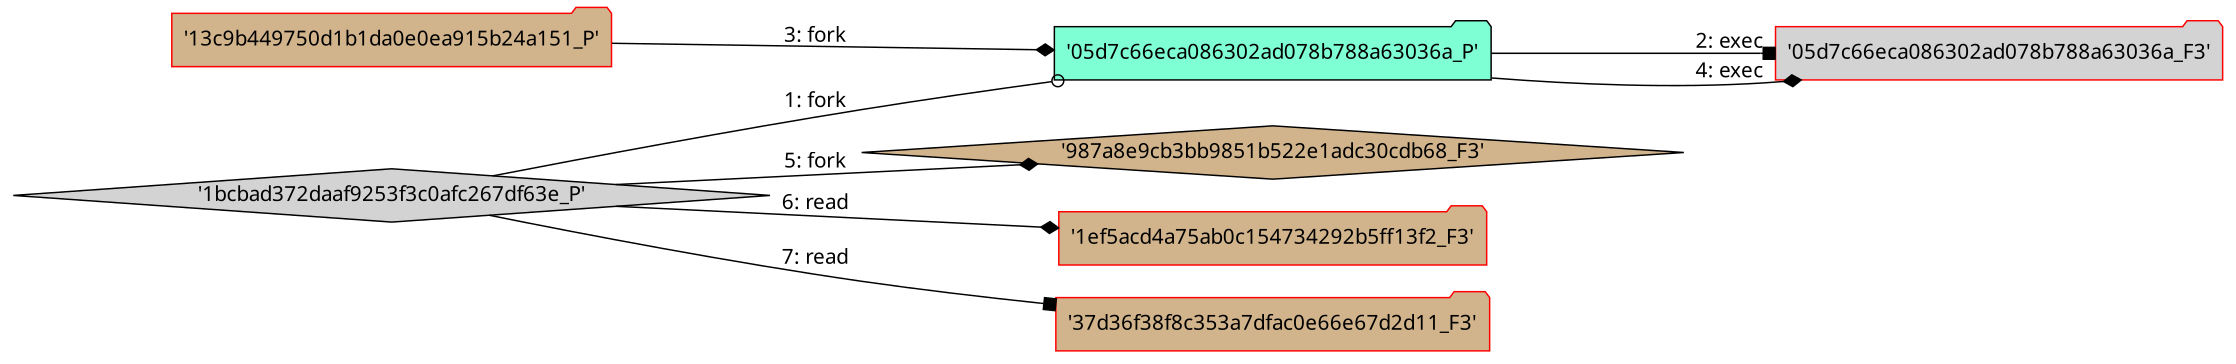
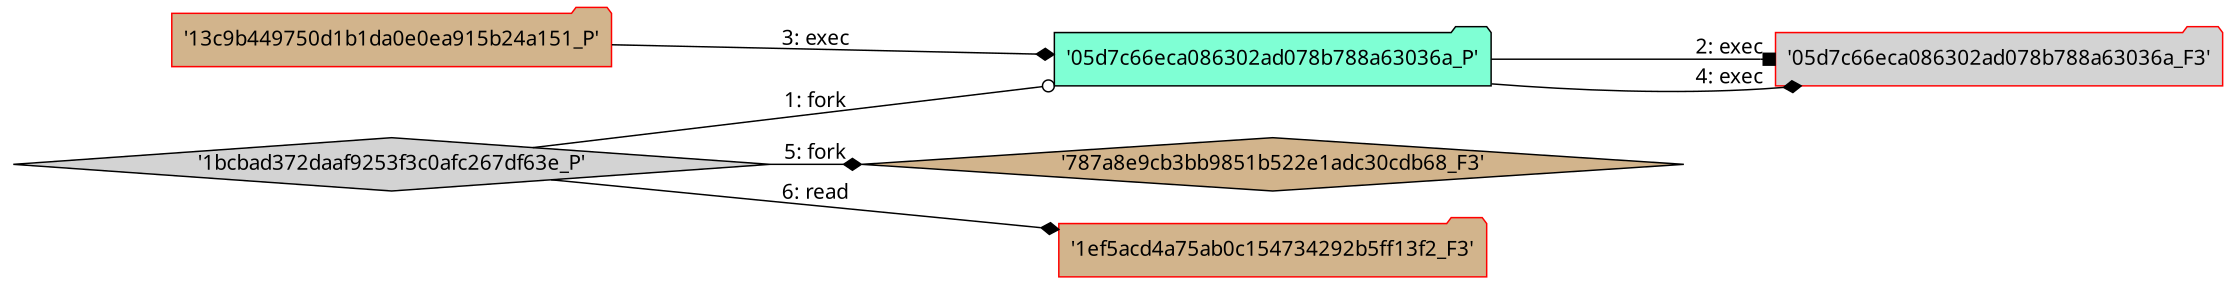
edge "'13c9b449750d1b1da0e0ea915b24a151_P'" -> "'05d7c66eca086302ad078b788a63036a_P'": label "3: fork" -> "3: exec"
node "'987a8e9cb3bb9851b522e1adc30cdb68_F3'": label "'987a8e9cb3bb9851b522e1adc30cdb68_F3'" -> "'787a8e9cb3bb9851b522e1adc30cdb68_F3'"
node "'37d36f38f8c353a7dfac0e66e67d2d11_F3'": removed
